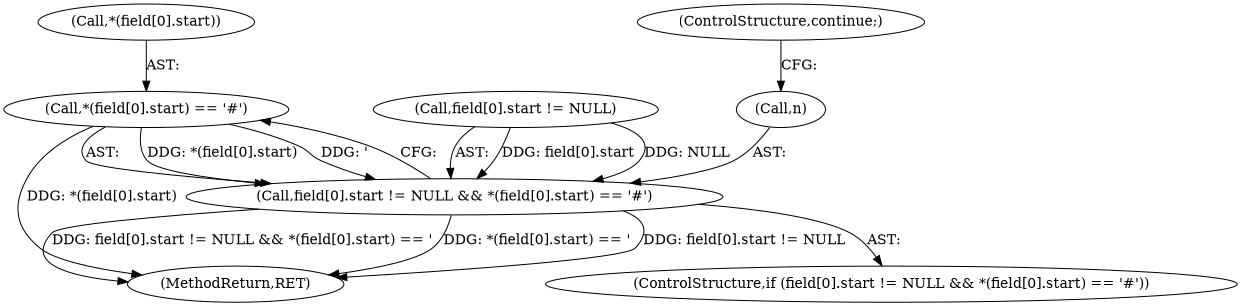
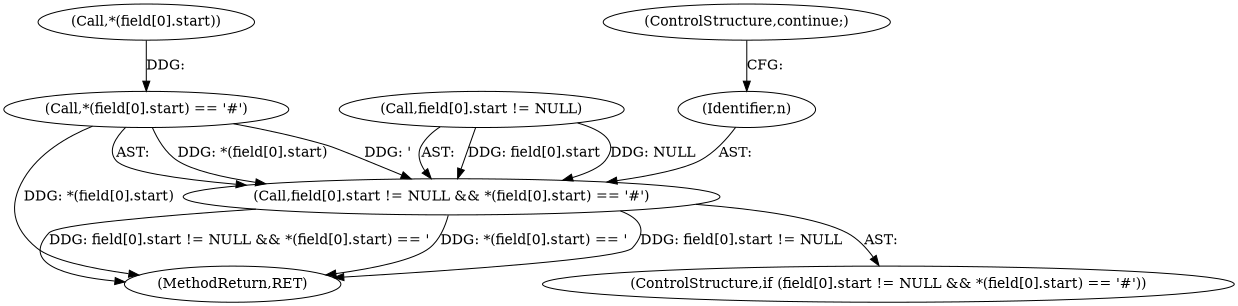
edge "(Call,*(field[0].start))" -> "(Call,*(field[0].start) == '#')": label "AST: " -> "DDG: "
node "(Call,n)": label "(Call,n)" -> "(Identifier,n)"
edge "(Call,field[0].start != NULL && *(field[0].start) == '#')" -> "(Call,*(field[0].start) == '#')": removed, label "CFG:"
